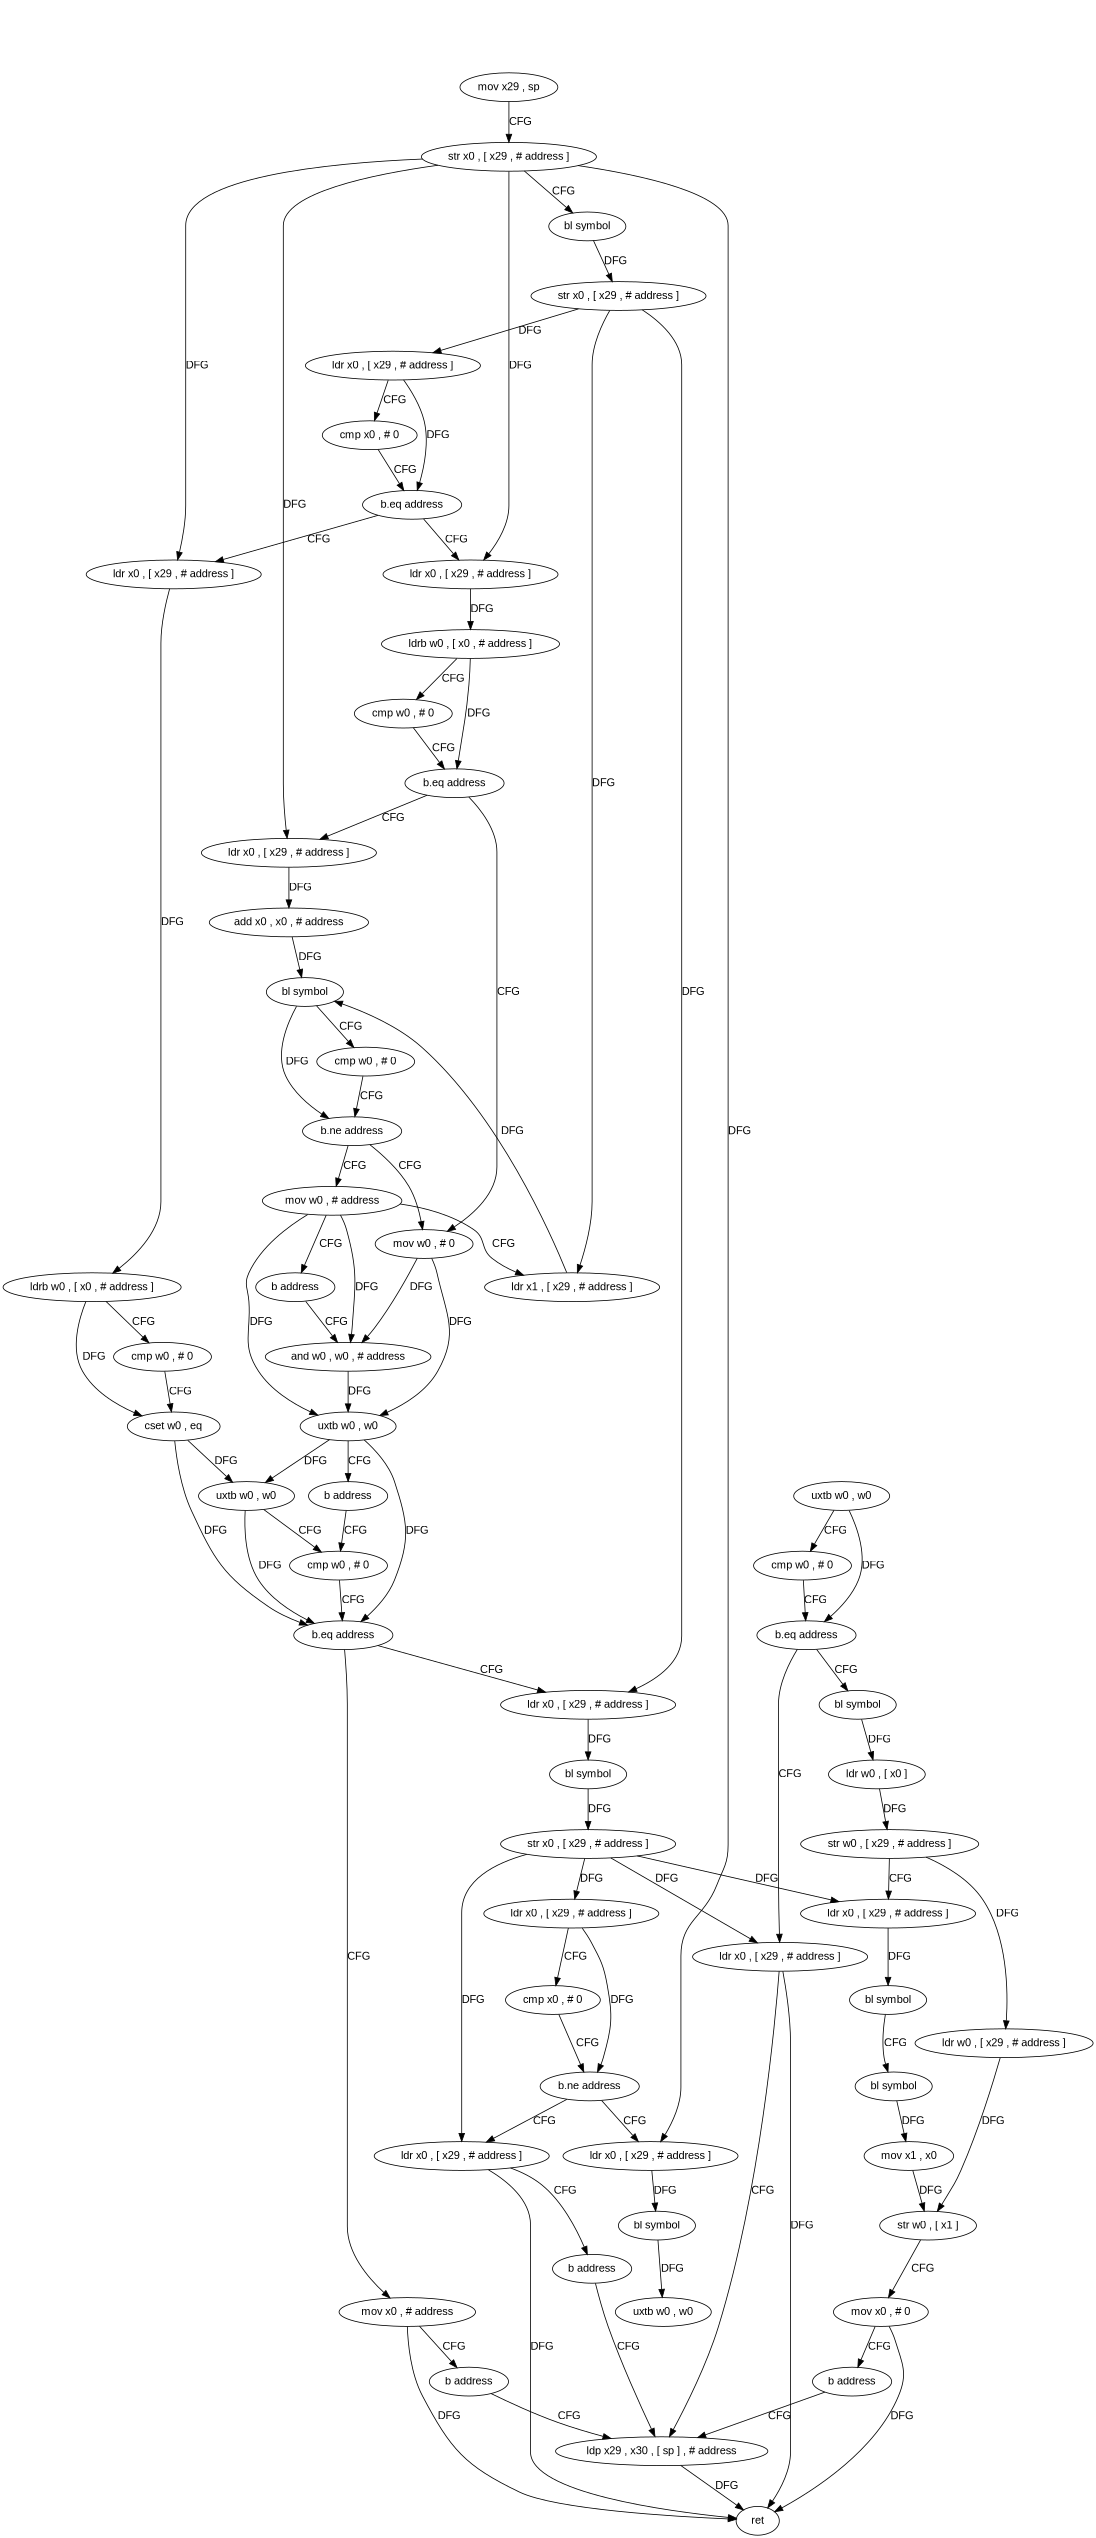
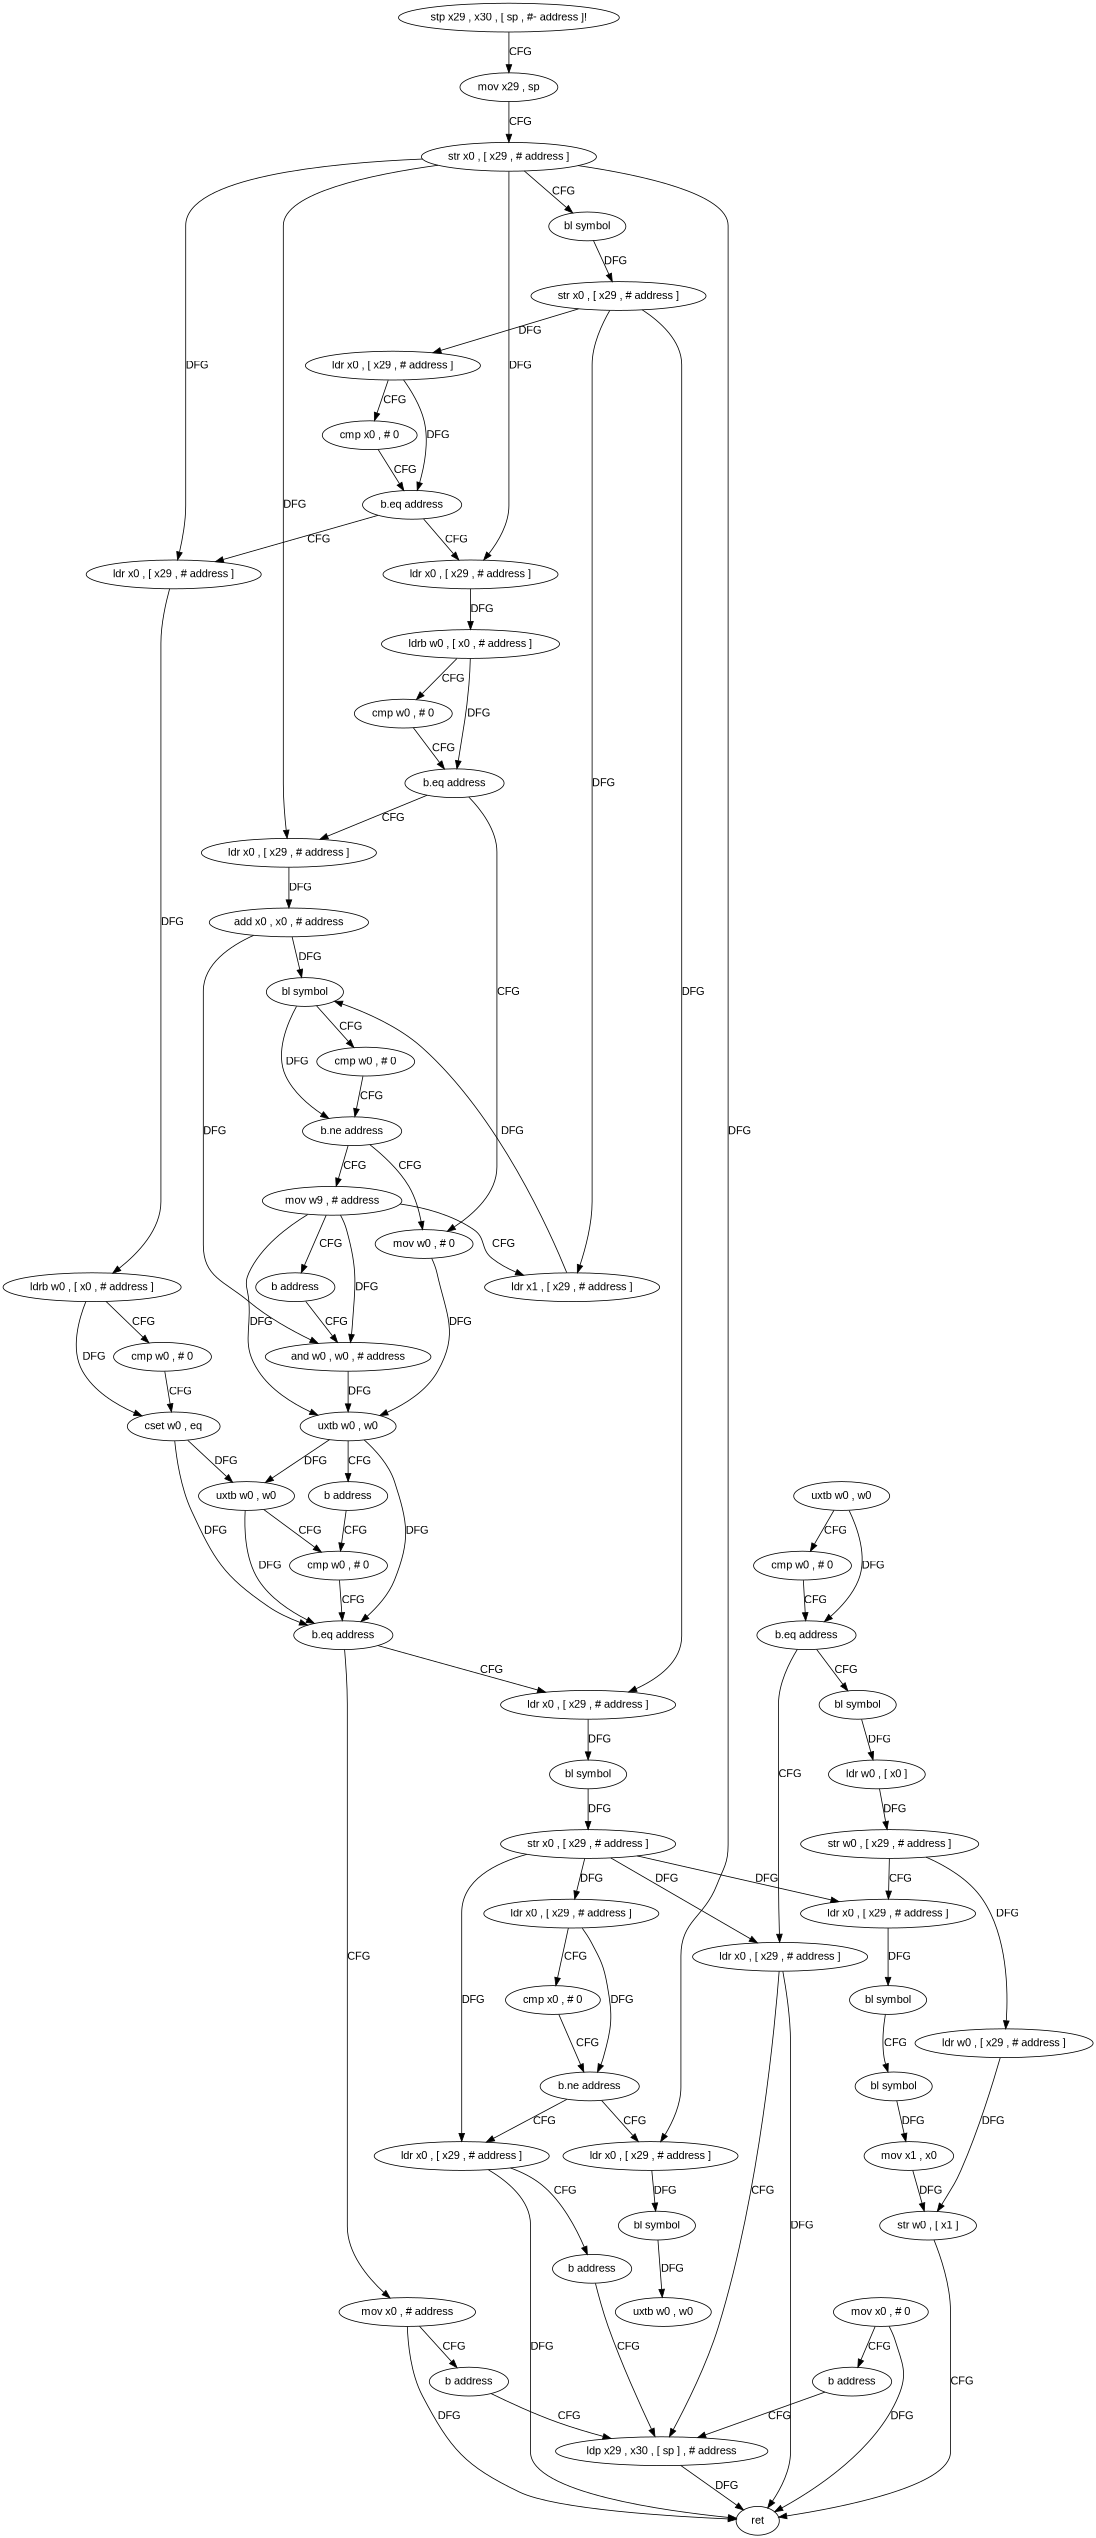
node "stp x29 , x30 , [ sp , #- address ]!": added
node "mov w0 , # address": label "mov w0 , # address" -> "mov w9 , # address"
edge "mov w0 , # 0" -> "and w0 , w0 , # address": now "add x0 , x0 , # address" -> "and w0 , w0 , # address"
edge "str w0 , [ x1 ]" -> "mov x0 , # 0": now "str w0 , [ x1 ]" -> "ret"
